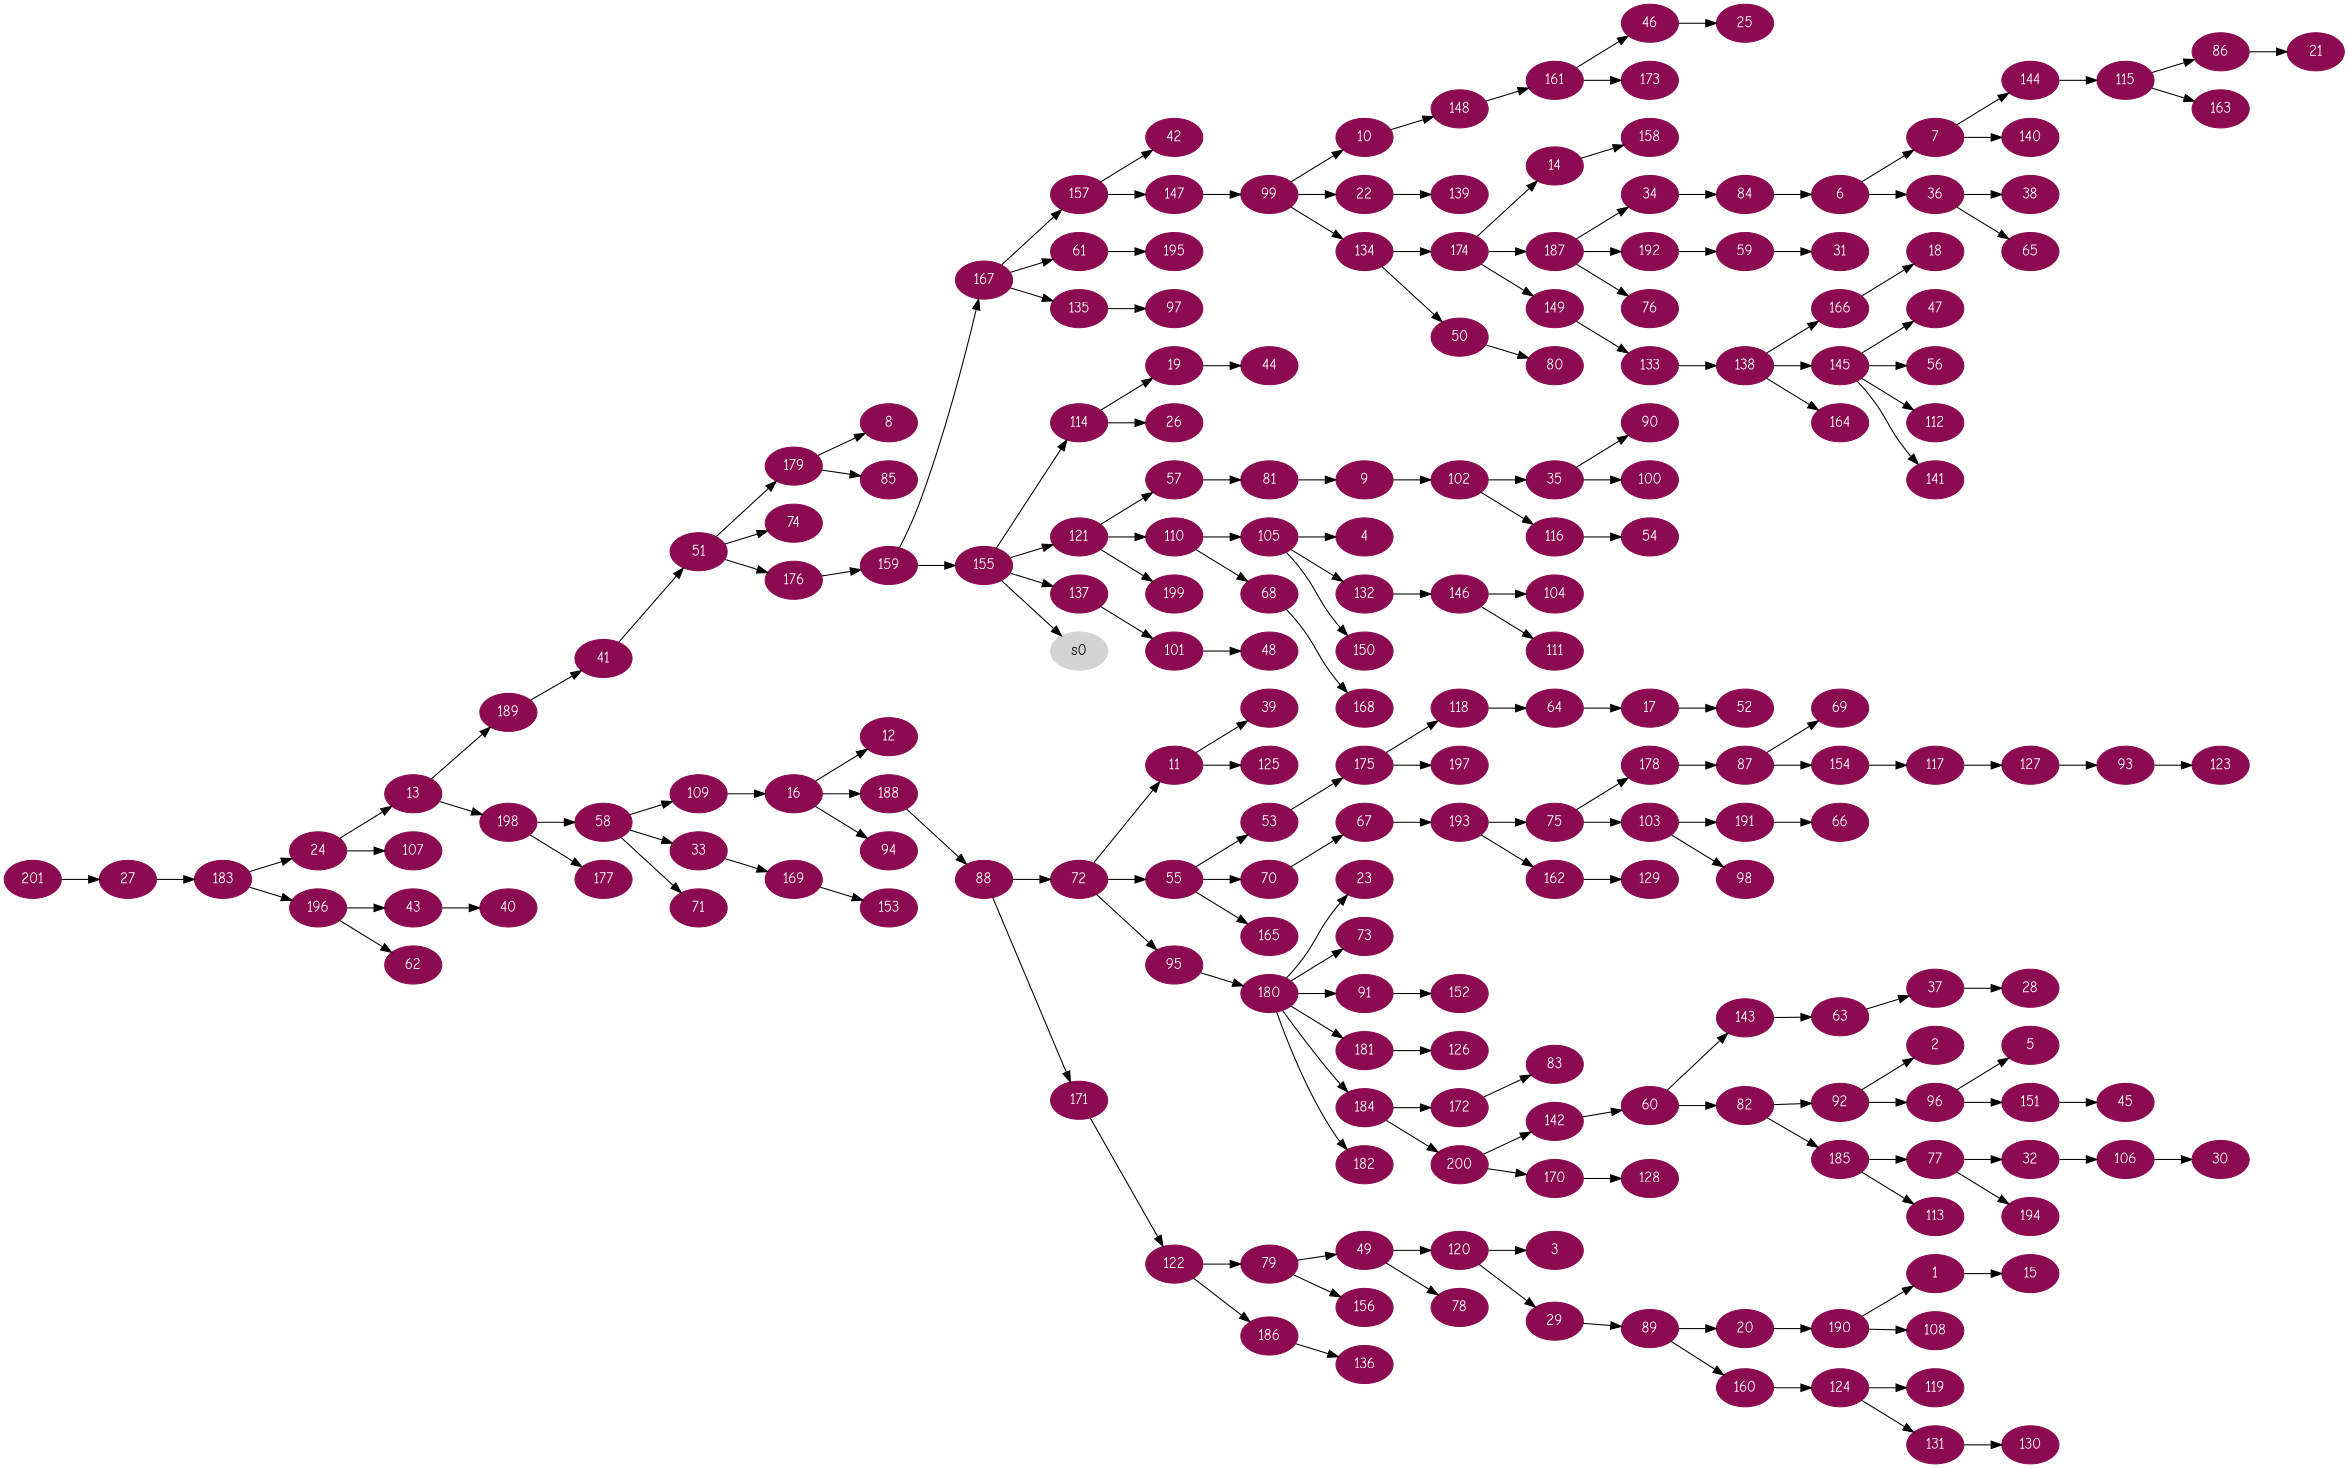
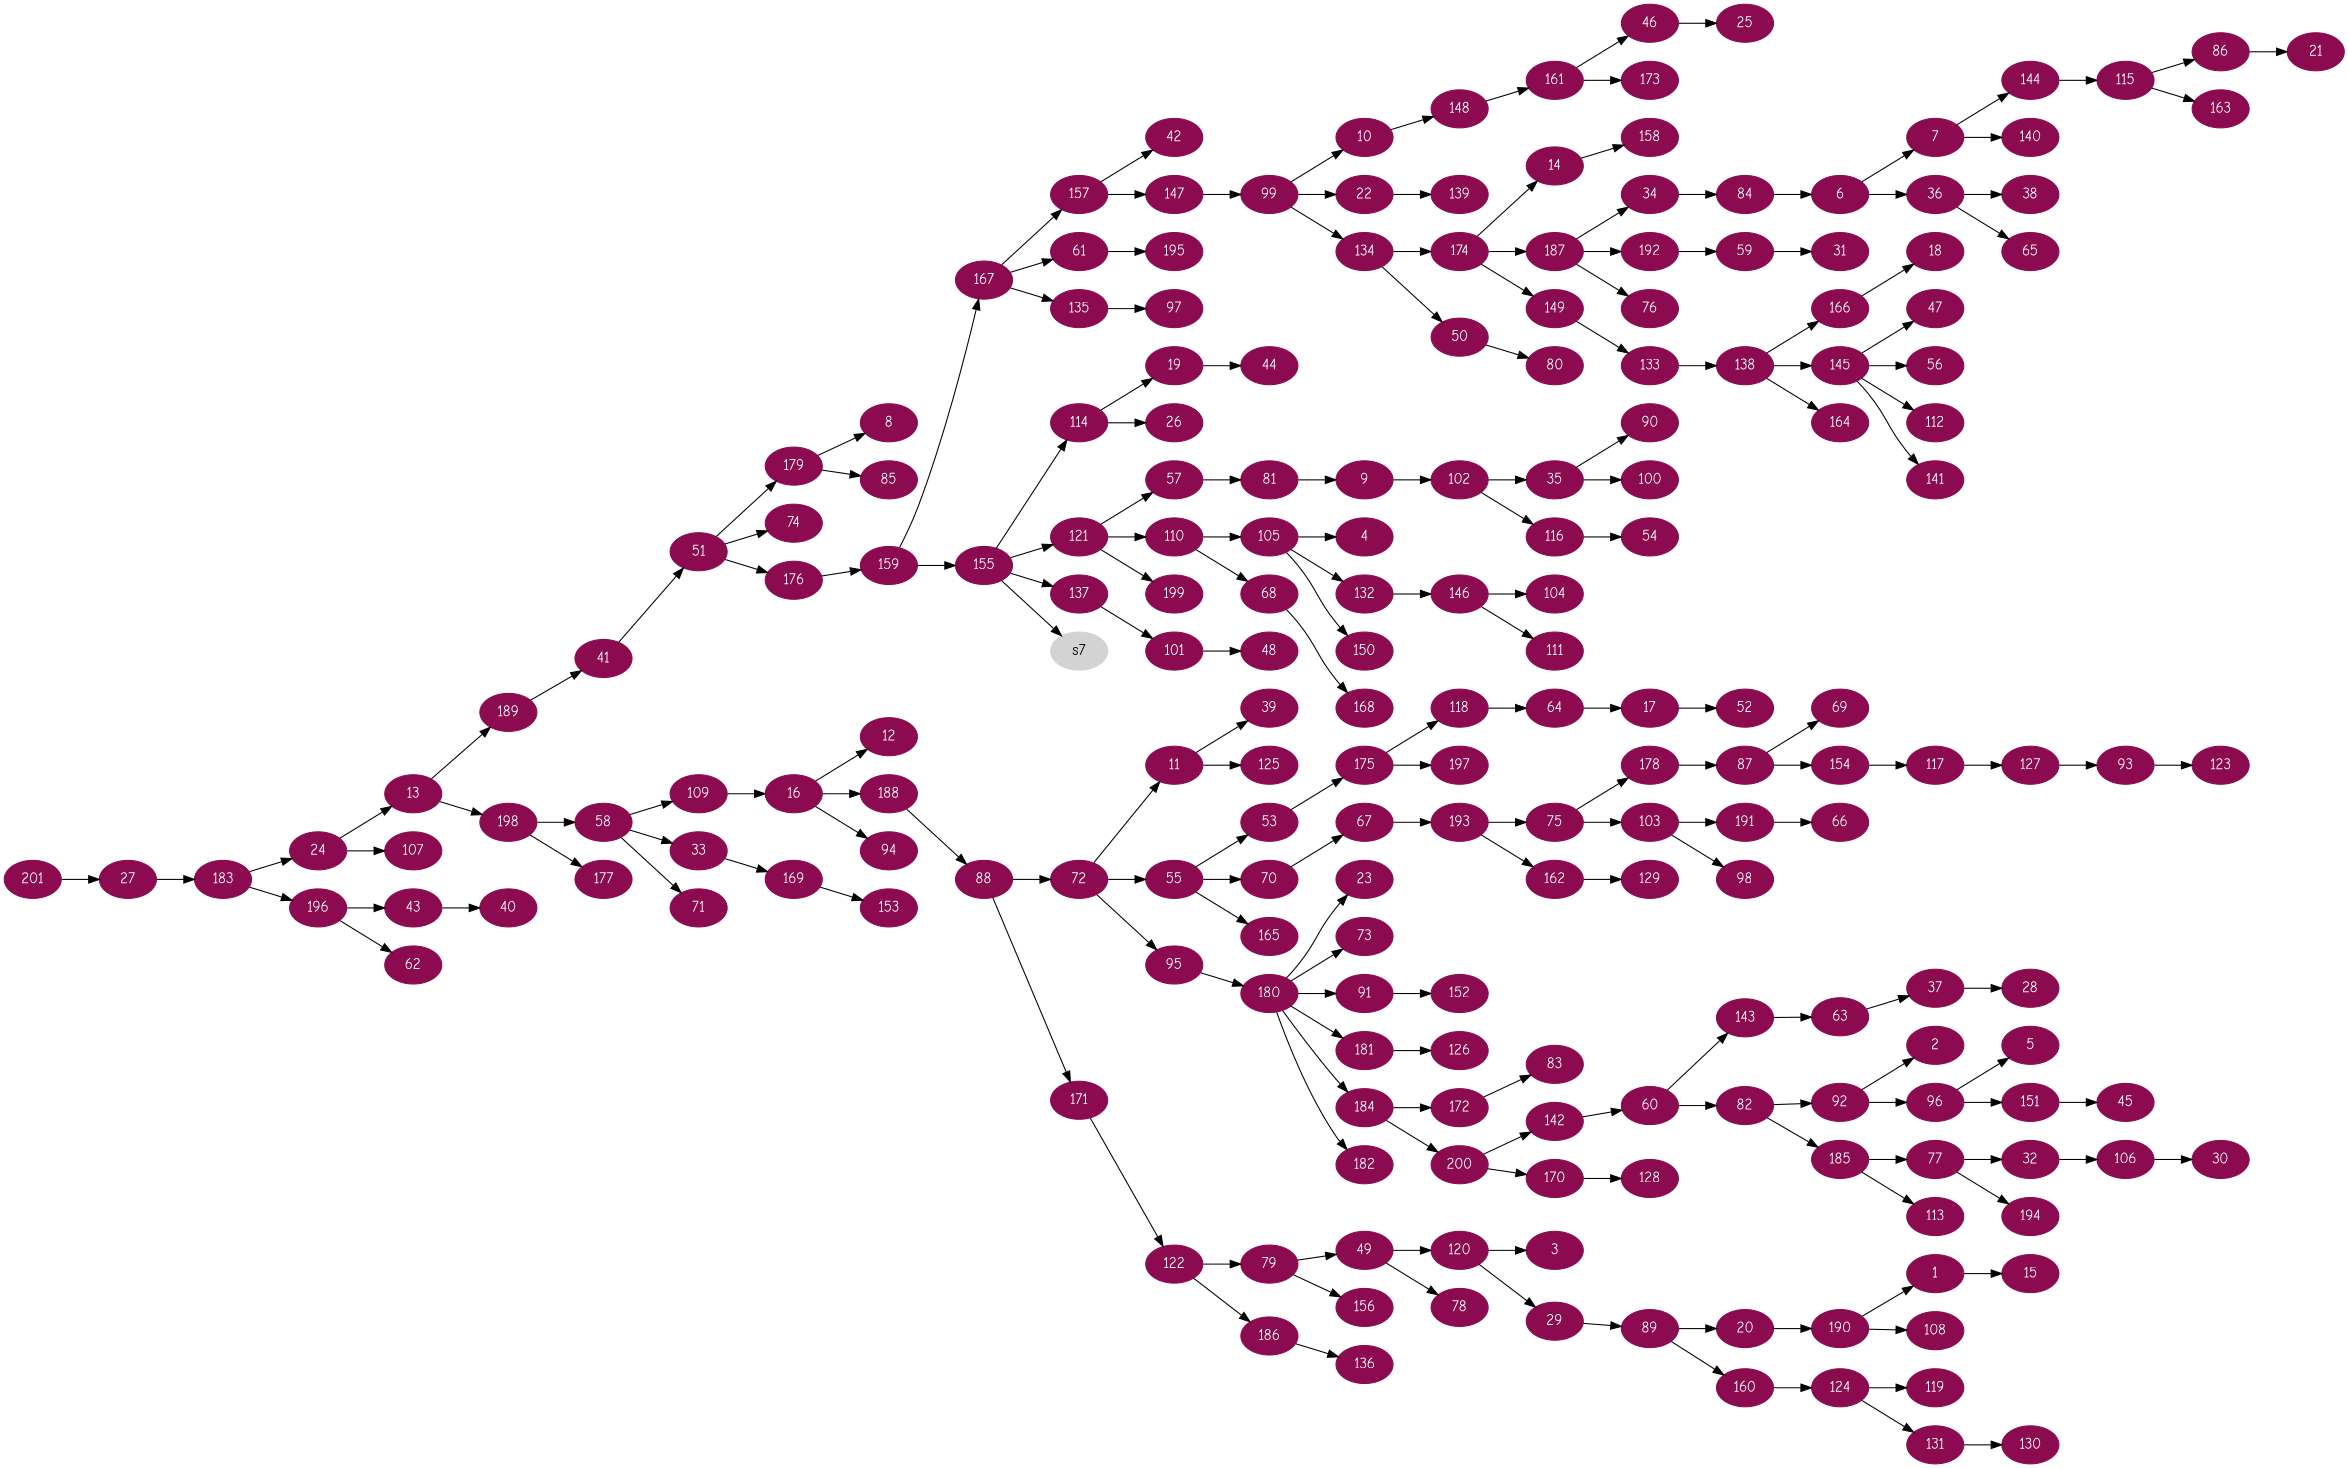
node "s0": label "s0" -> "s7"
